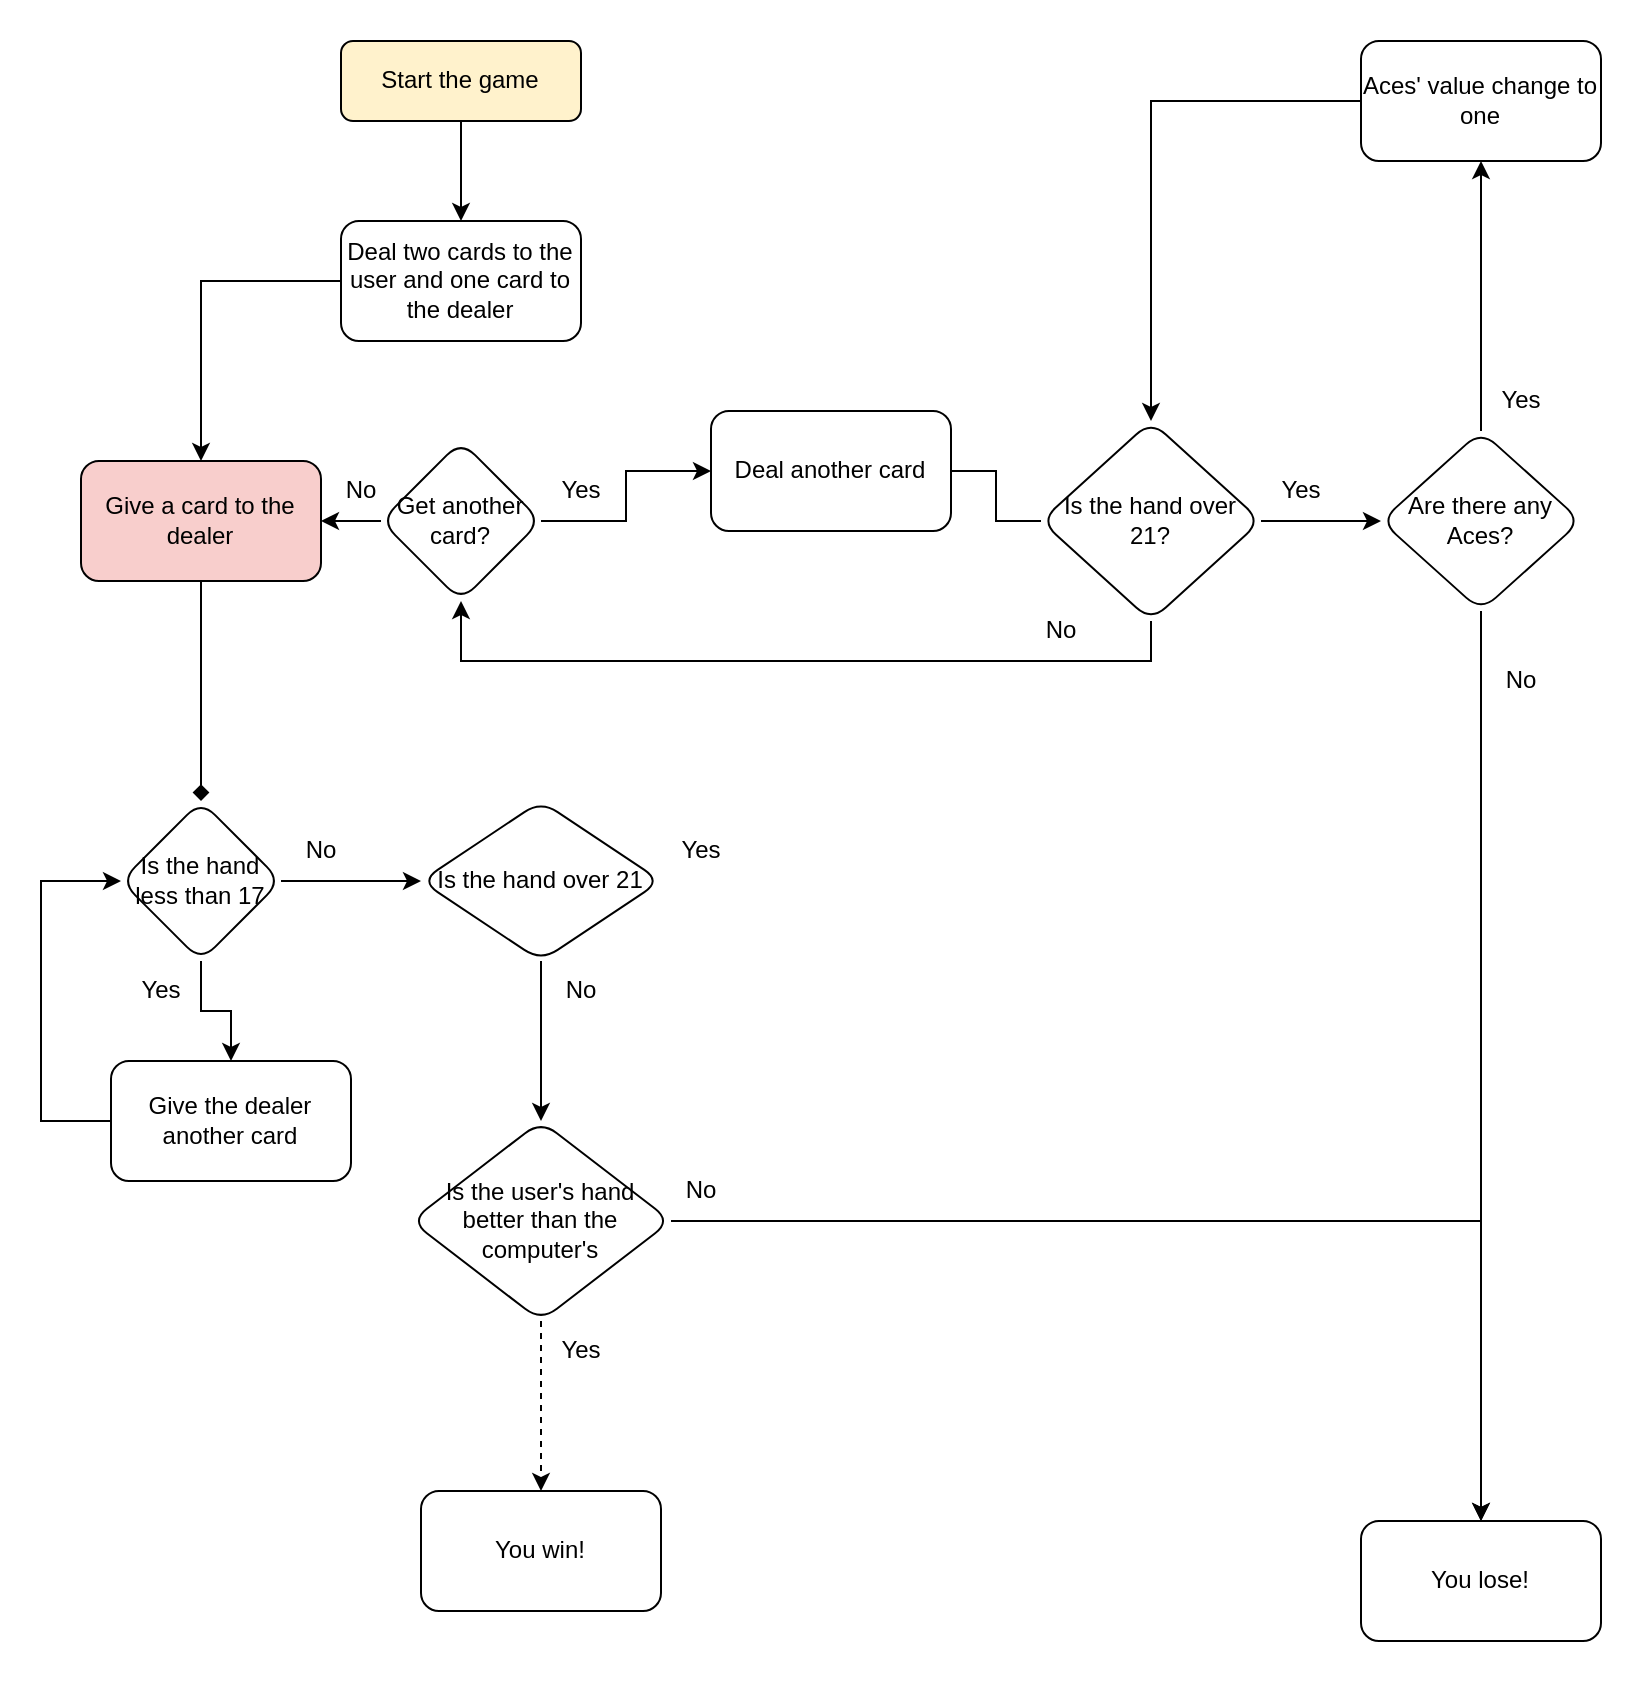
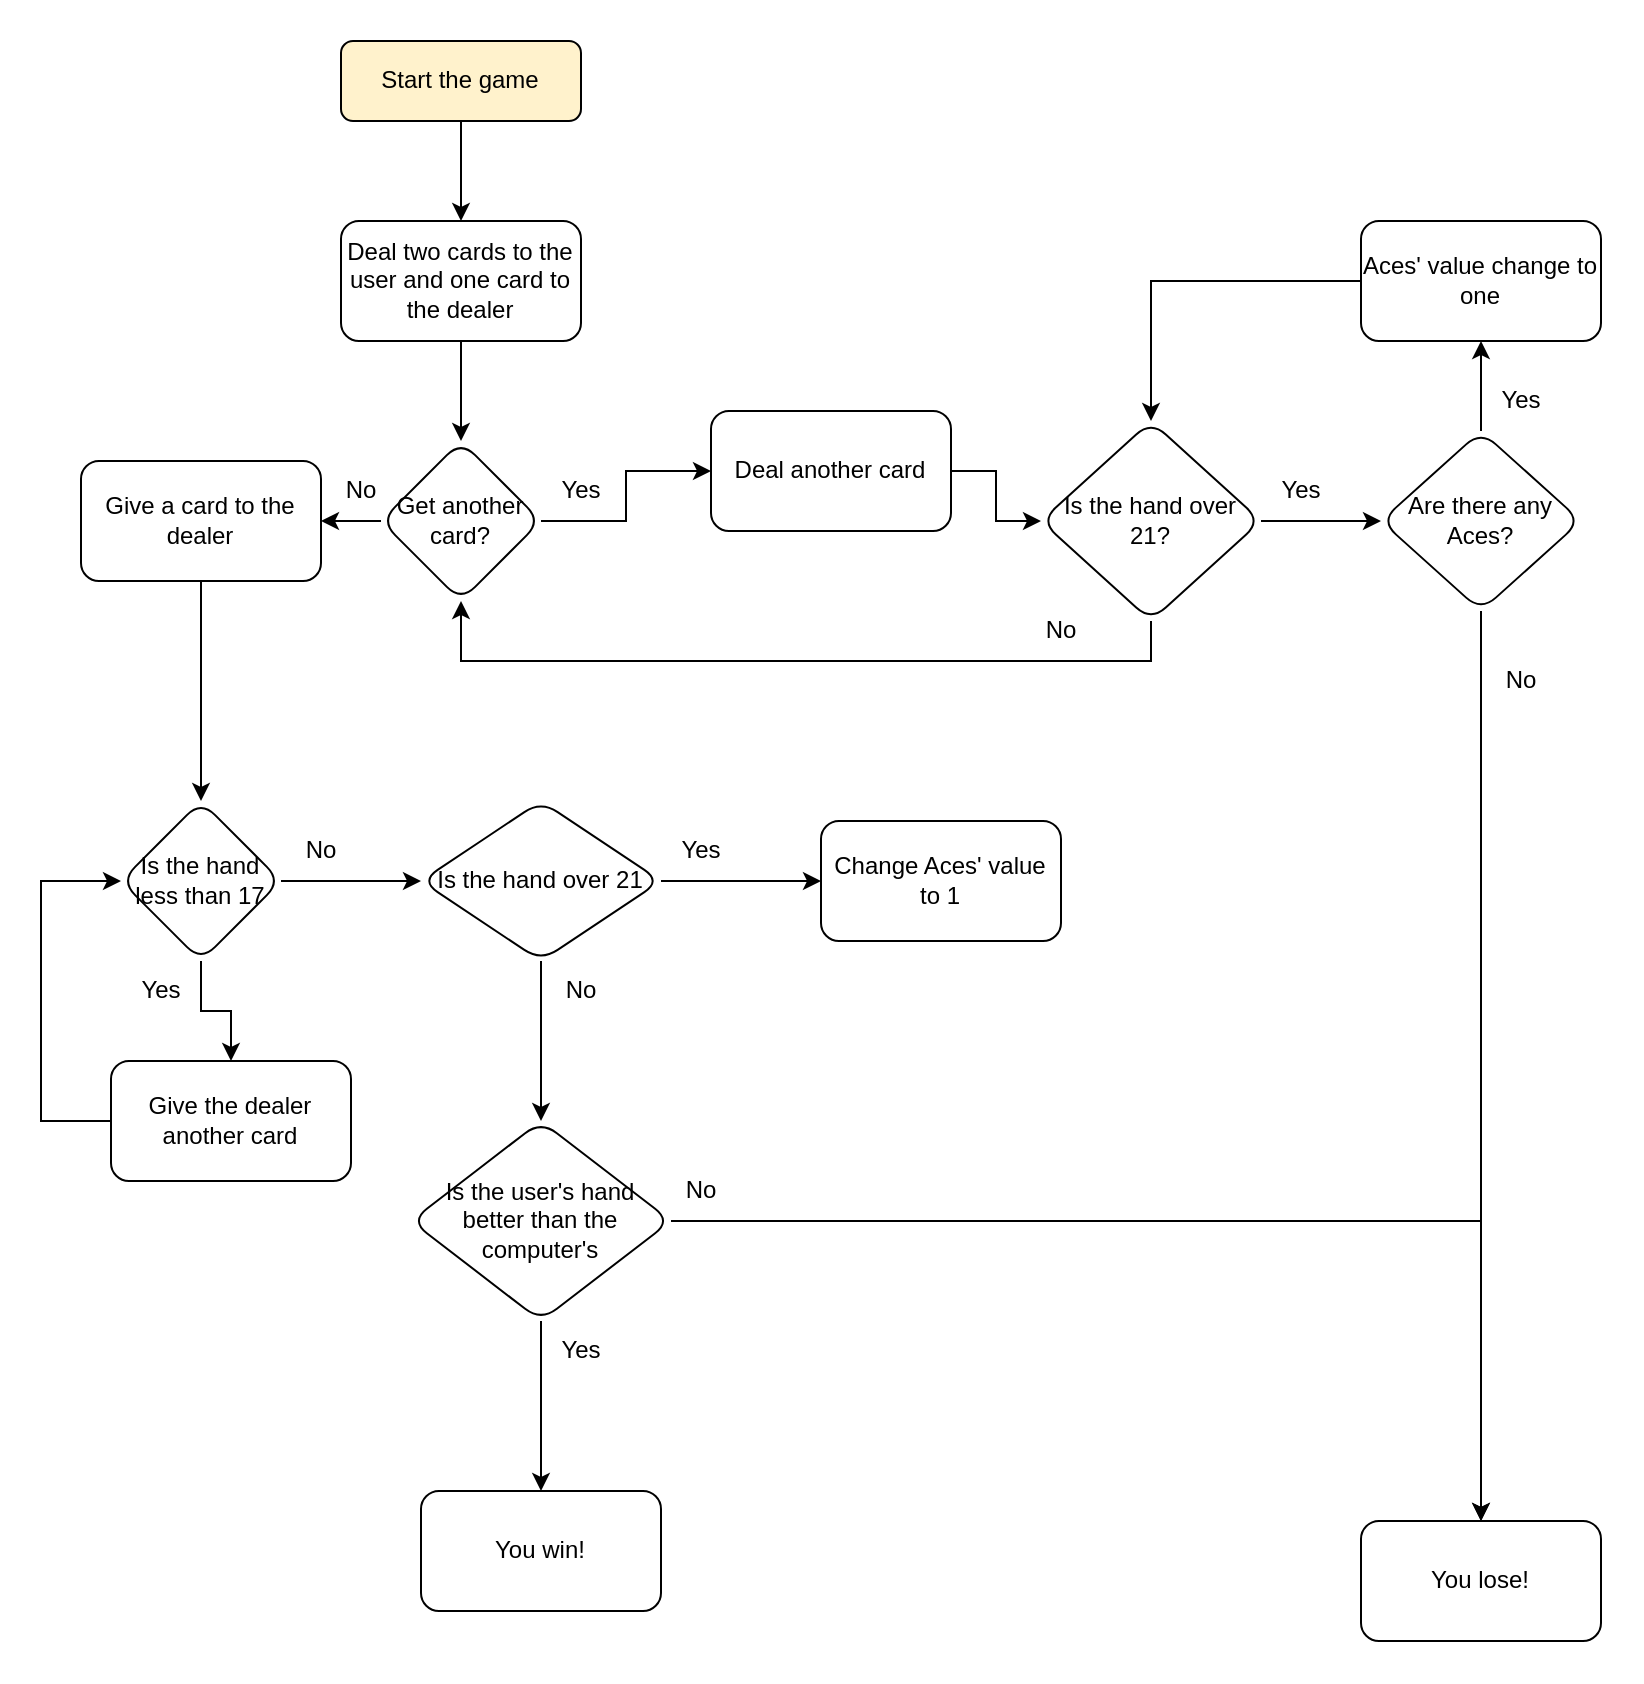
node "Aces' value change to one": moved (1481, 101) -> (1481, 281)
edge "Deal two cards to the user and one card to the dealer" -> "Give a card to the dealer": now "Deal two cards to the user and one card to the dealer" -> "Get another card?"
node "Give a card to the dealer": fillcolor #f8cecc -> #ffffff
edge "Deal another card" -- "Is the hand over 21?": arrowhead none -> classic
edge "Give a card to the dealer" -> "Is the hand less than 17": arrowhead diamond -> classic
edge "Is the hand over 21" -> "Change Aces' value to 1": added
node "Change Aces' value to 1": added
edge "Is the user's hand better than the computer's" -> "You win!": style dashed -> solid
